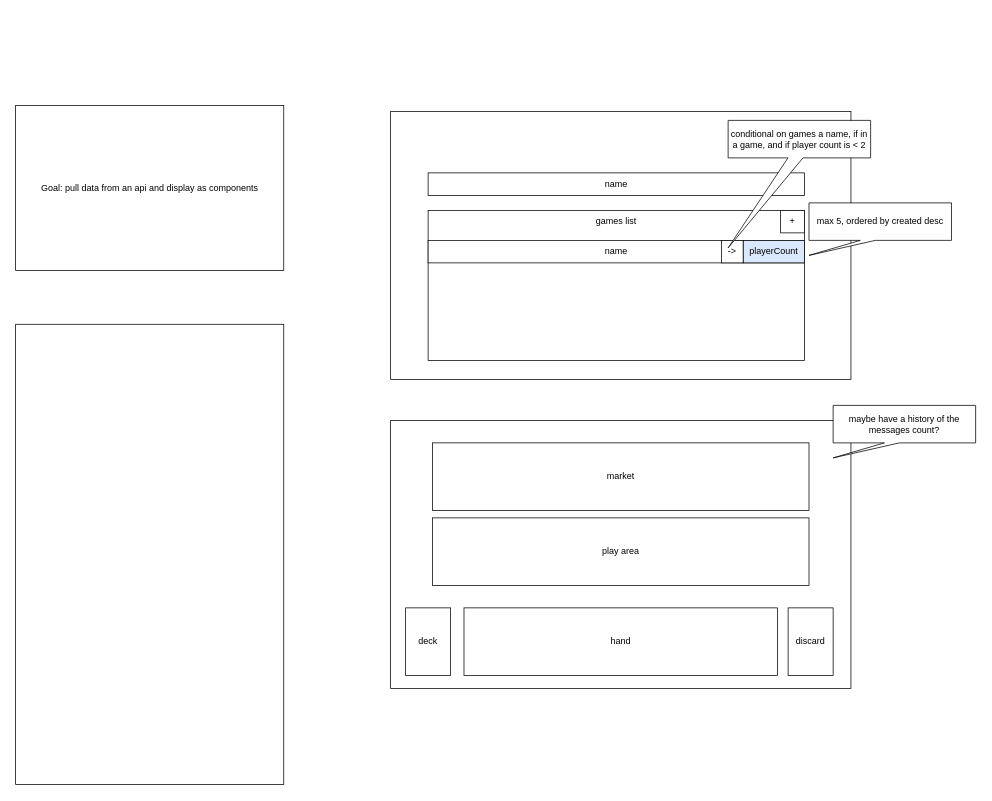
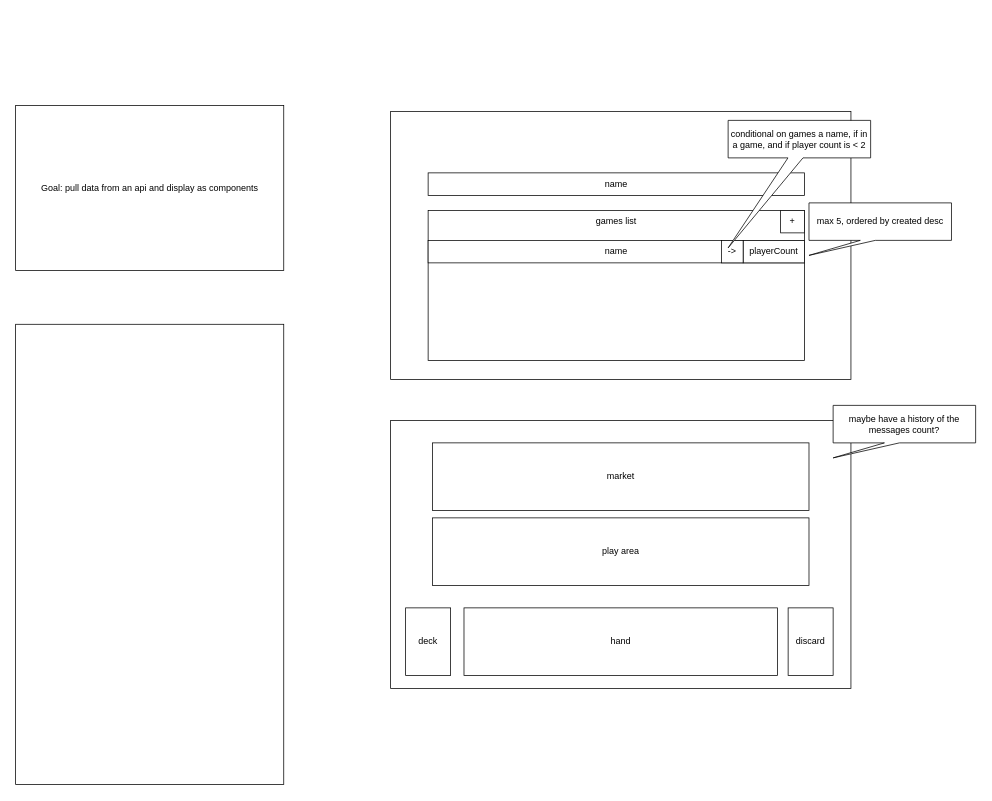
node "playerCount": fillcolor #dae8fc -> #ffffff
